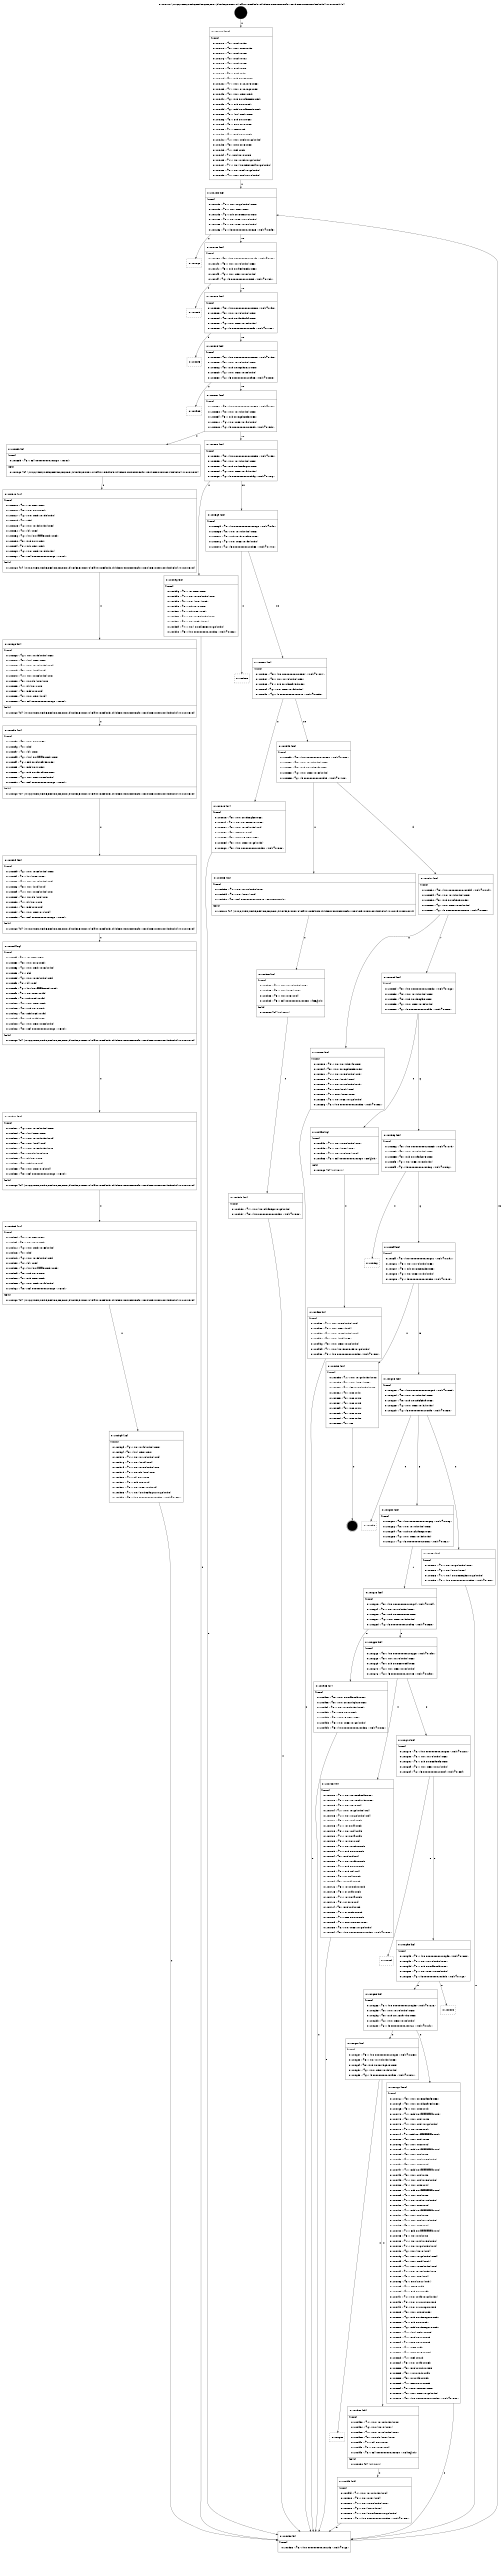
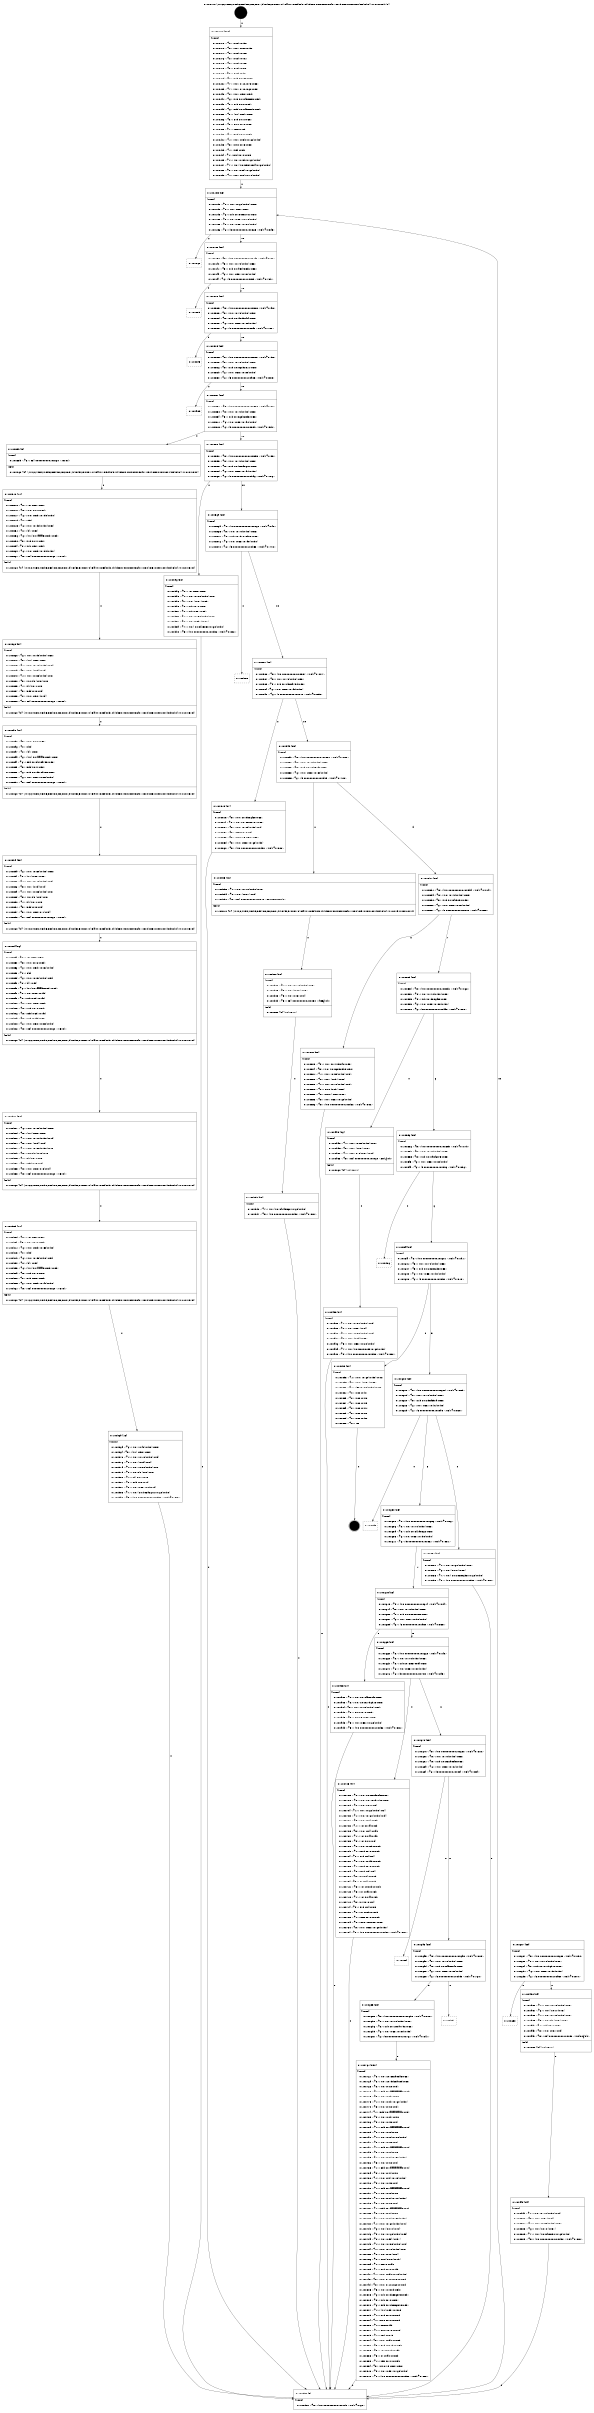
edge "0x4016ae [25]" -> "0x4016c7 [25]": removed, label "1"
